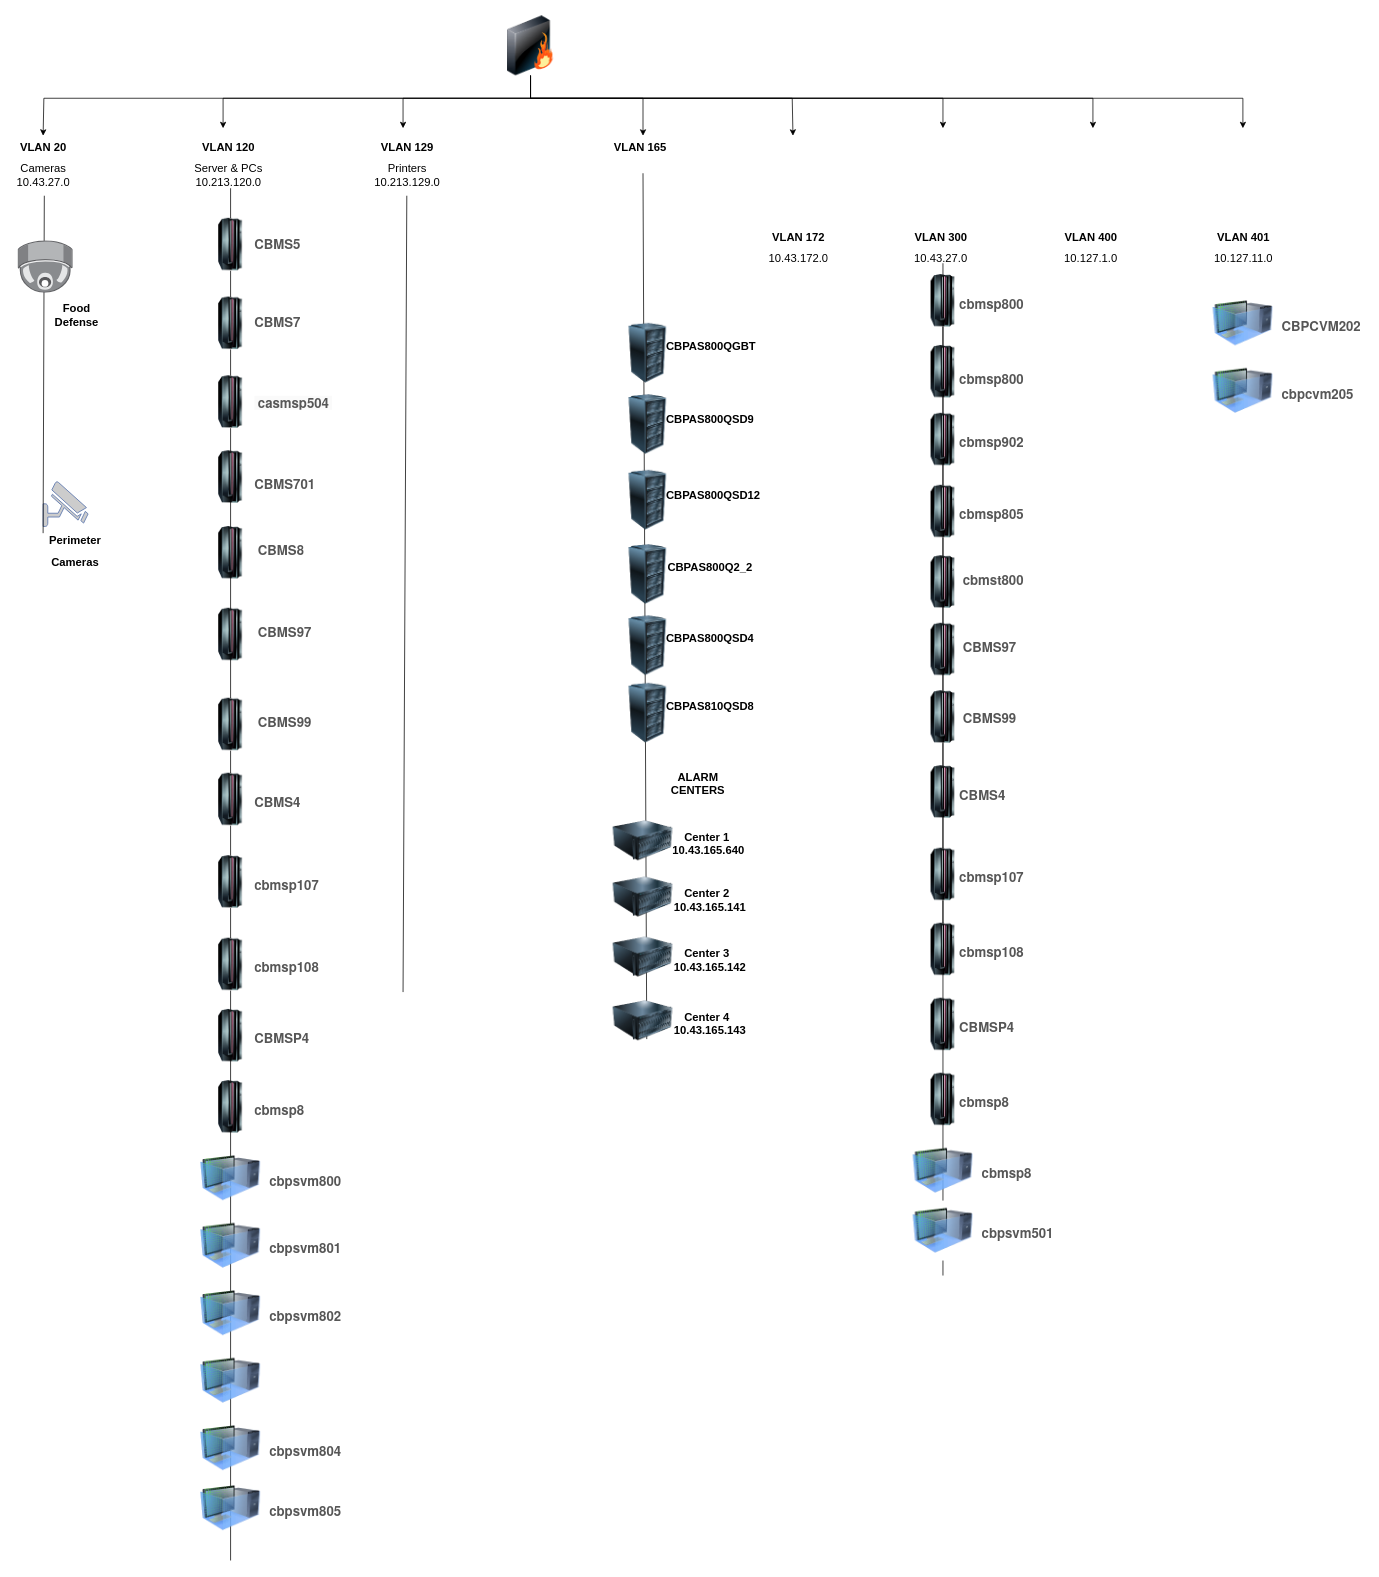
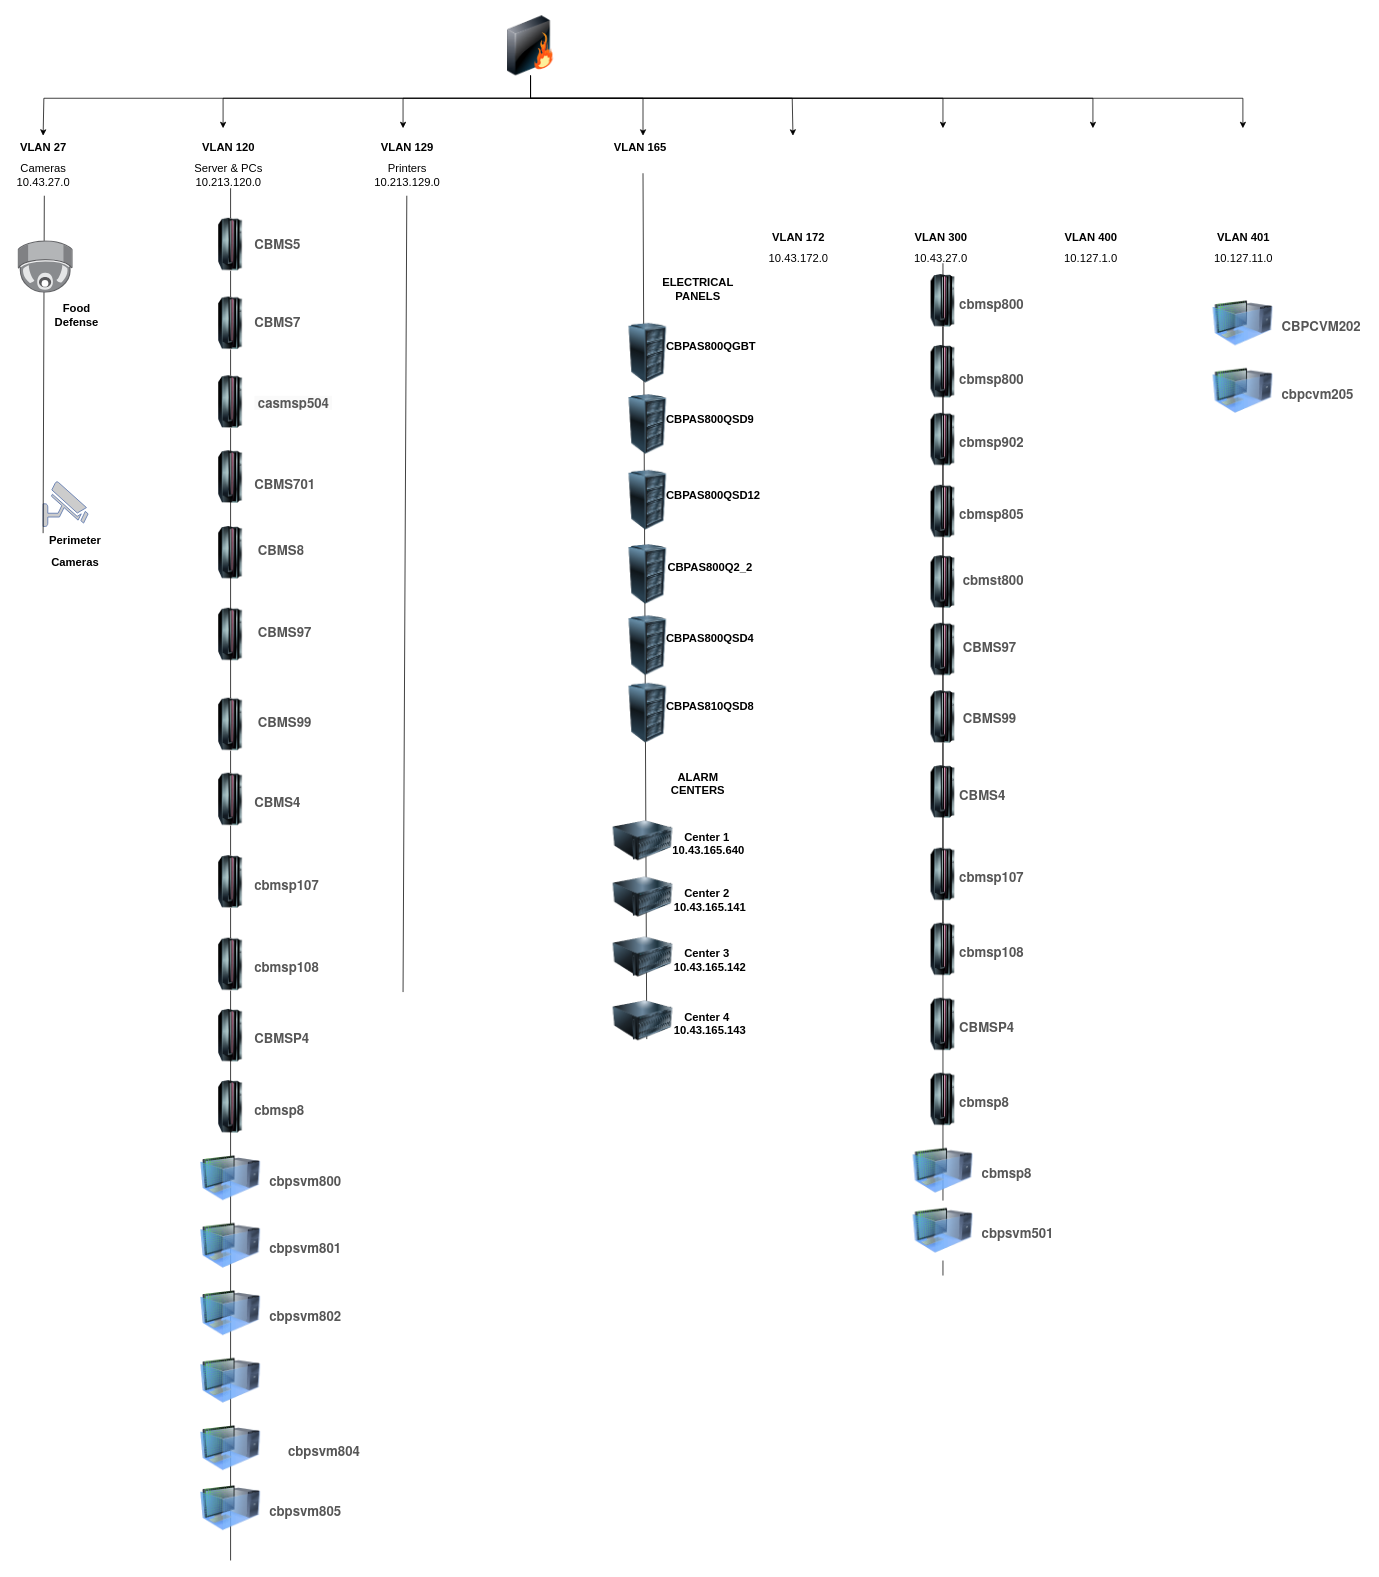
node "VLAN 20 Cameras 10.43.27.0": label "VLAN 20 Cameras 10.43.27.0" -> "VLAN 27 Cameras 10.43.27.0"
node "ELECTRICAL PANELS": added
node "cbpsvm804": moved (309, 1448) -> (328, 1448)
